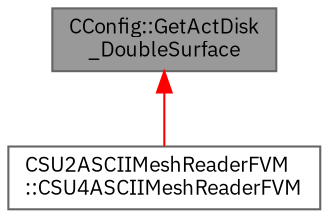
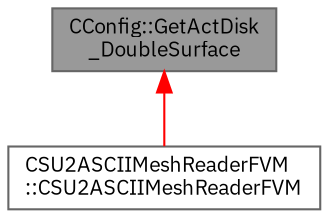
node "CSU2ASCIIMeshReaderFVM ::CSU4ASCIIMeshReaderFVM": label "CSU2ASCIIMeshReaderFVM ::CSU4ASCIIMeshReaderFVM" -> "CSU2ASCIIMeshReaderFVM ::CSU2ASCIIMeshReaderFVM"
